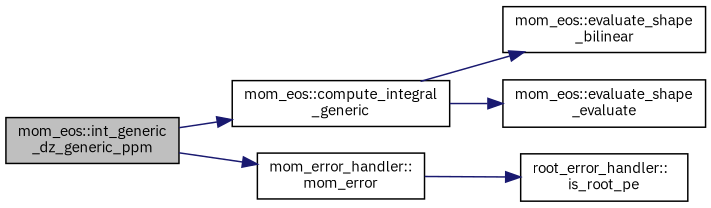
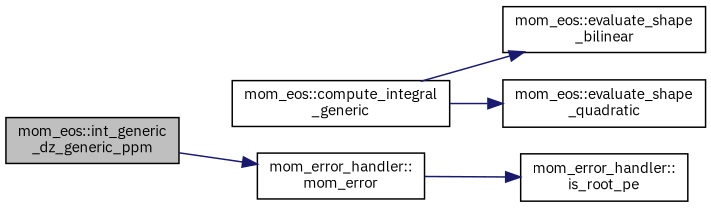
node "mom_eos::evaluate_shape _evaluate": label "mom_eos::evaluate_shape _evaluate" -> "mom_eos::evaluate_shape _quadratic"
edge "mom_eos::int_generic _dz_generic_ppm" -> "mom_eos::compute_integral _generic": removed
node "root_error_handler:: is_root_pe": label "root_error_handler:: is_root_pe" -> "mom_error_handler:: is_root_pe"
